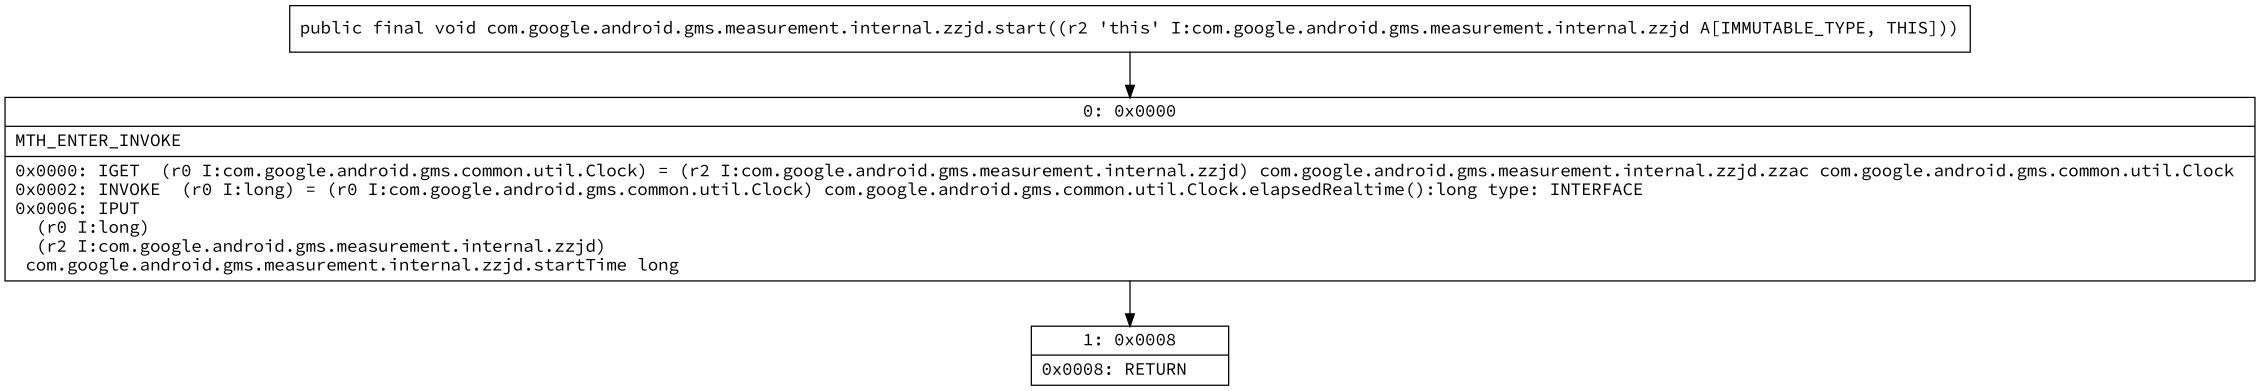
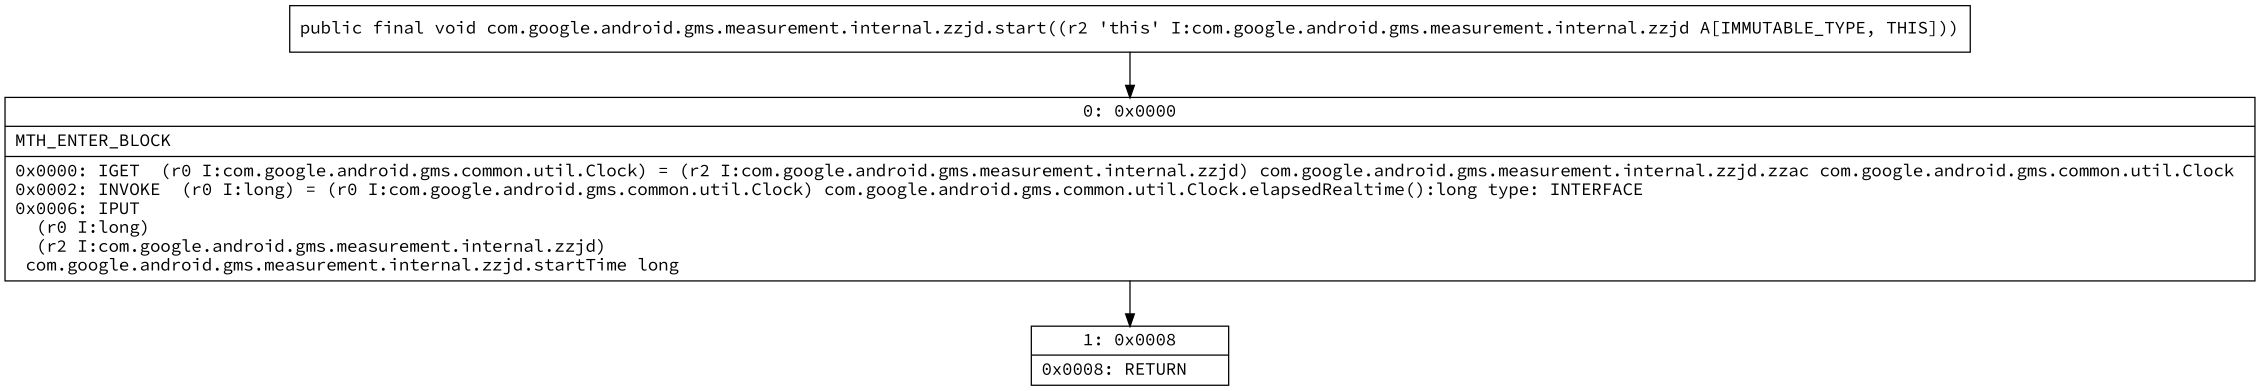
node "0: 0x0000": text "MTH_ENTER_INVOKE" -> "MTH_ENTER_BLOCK"
